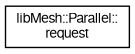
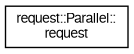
node "libMesh::Parallel:: request": label "libMesh::Parallel:: request" -> "request::Parallel:: request"
